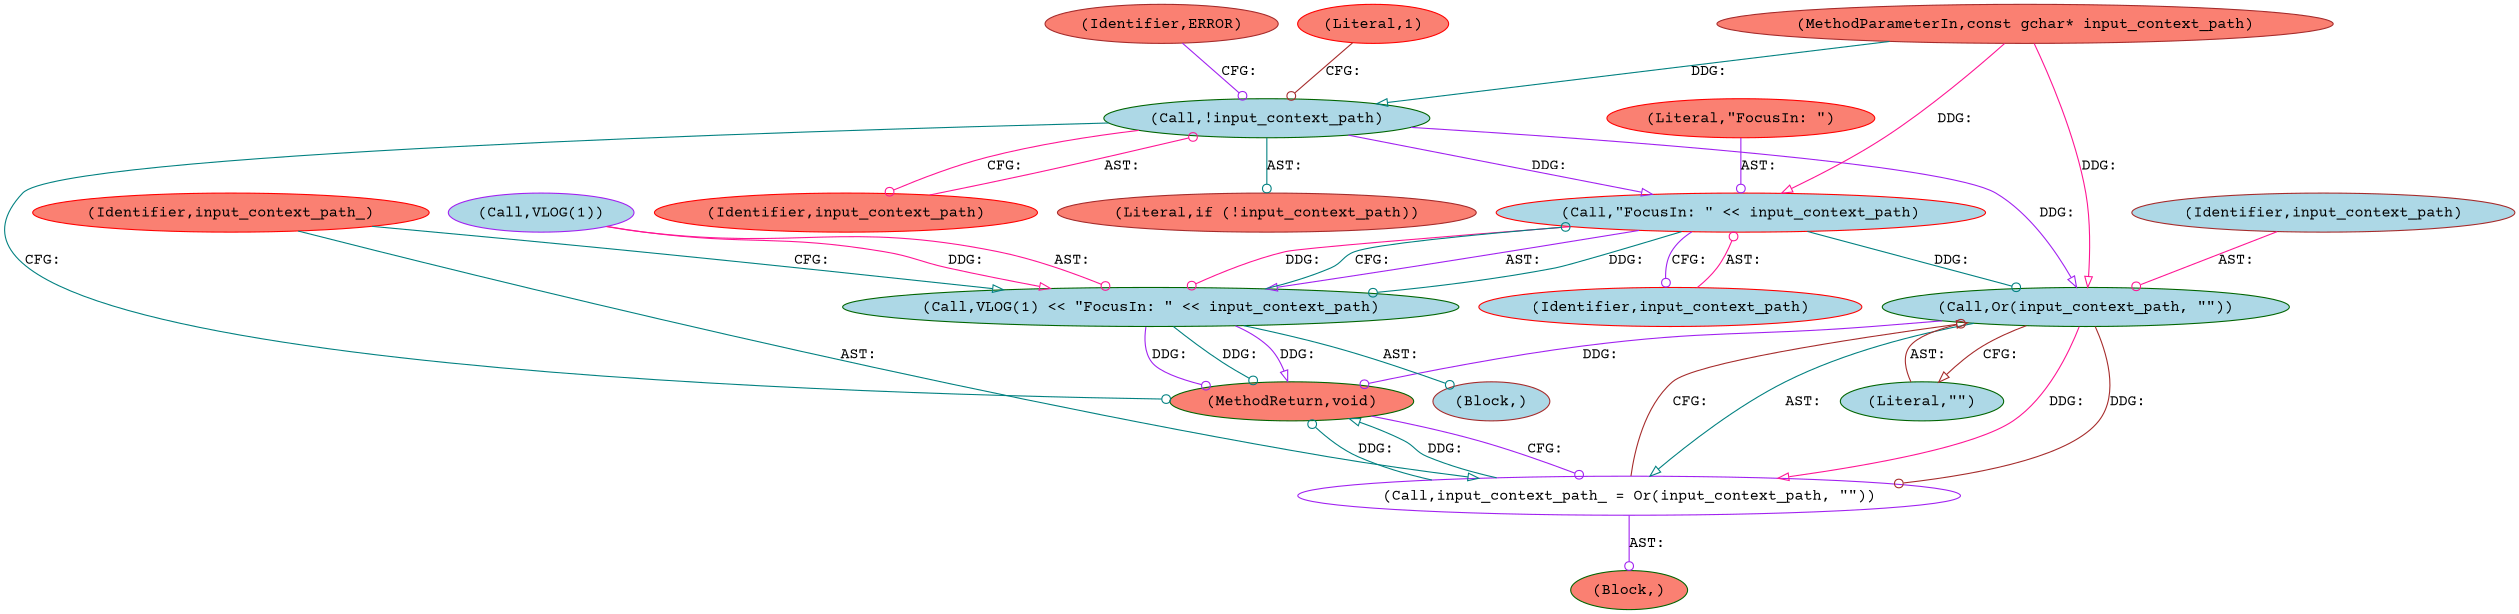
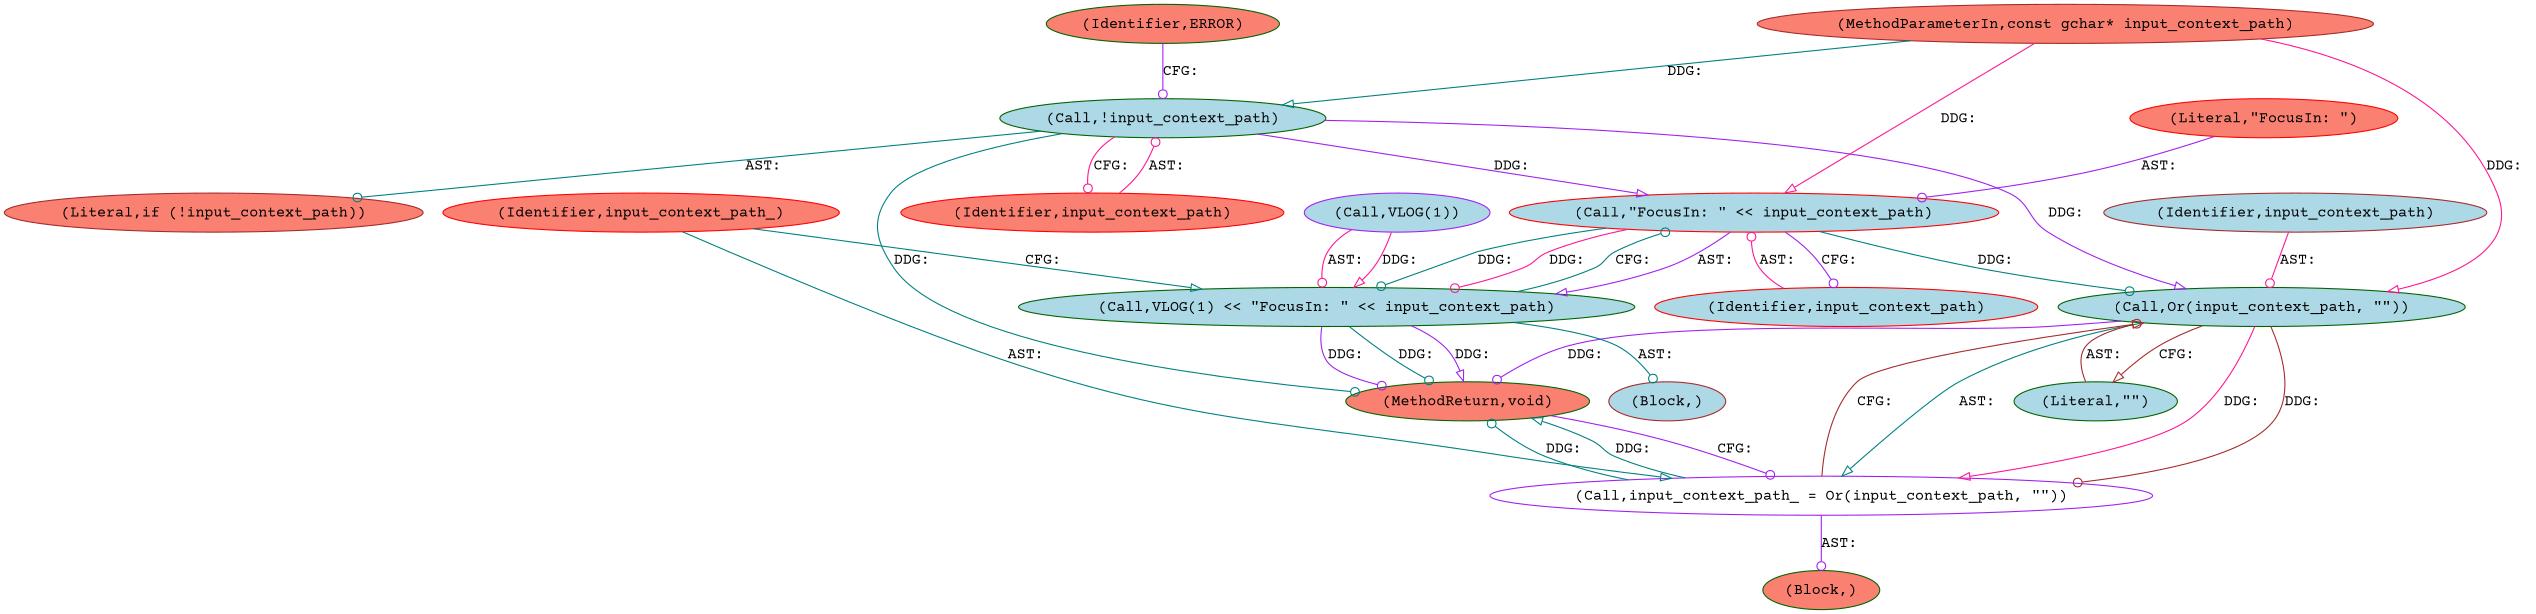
node "(Identifier,ERROR)": color brown -> darkgreen
node "(Literal,1)": removed
edge "(Call,!input_context_path)" -> "(MethodReturn,void)": label "CFG: " -> "DDG: "
